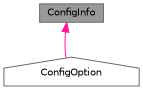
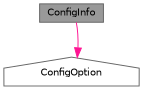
edge "ConfigOption" -> "ConfigInfo": reversed
